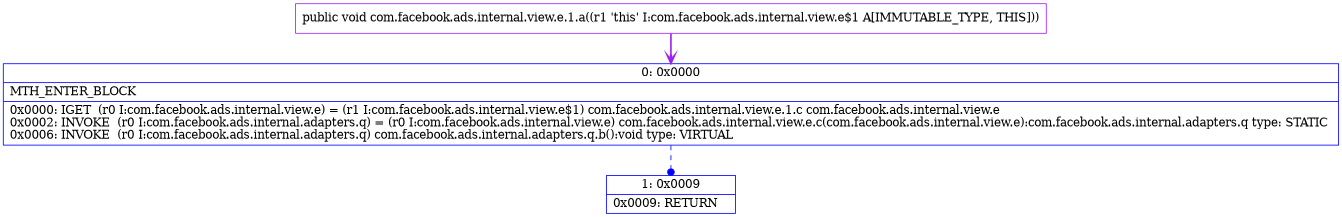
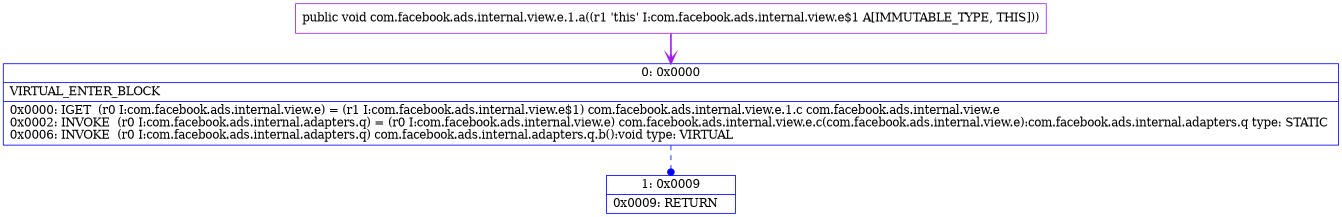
node "0: 0x0000": text "MTH_ENTER_BLOCK" -> "VIRTUAL_ENTER_BLOCK"
